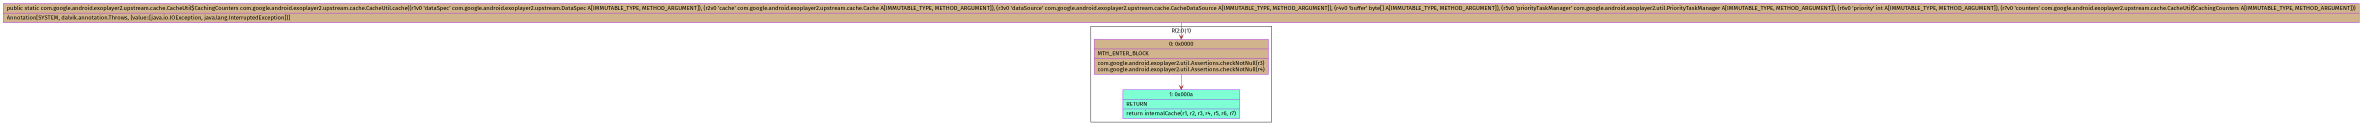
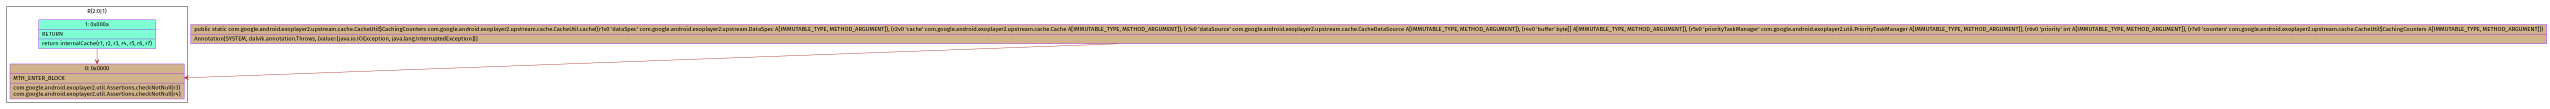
edge "0: 0x0000" -> "1: 0x000a": reversed
